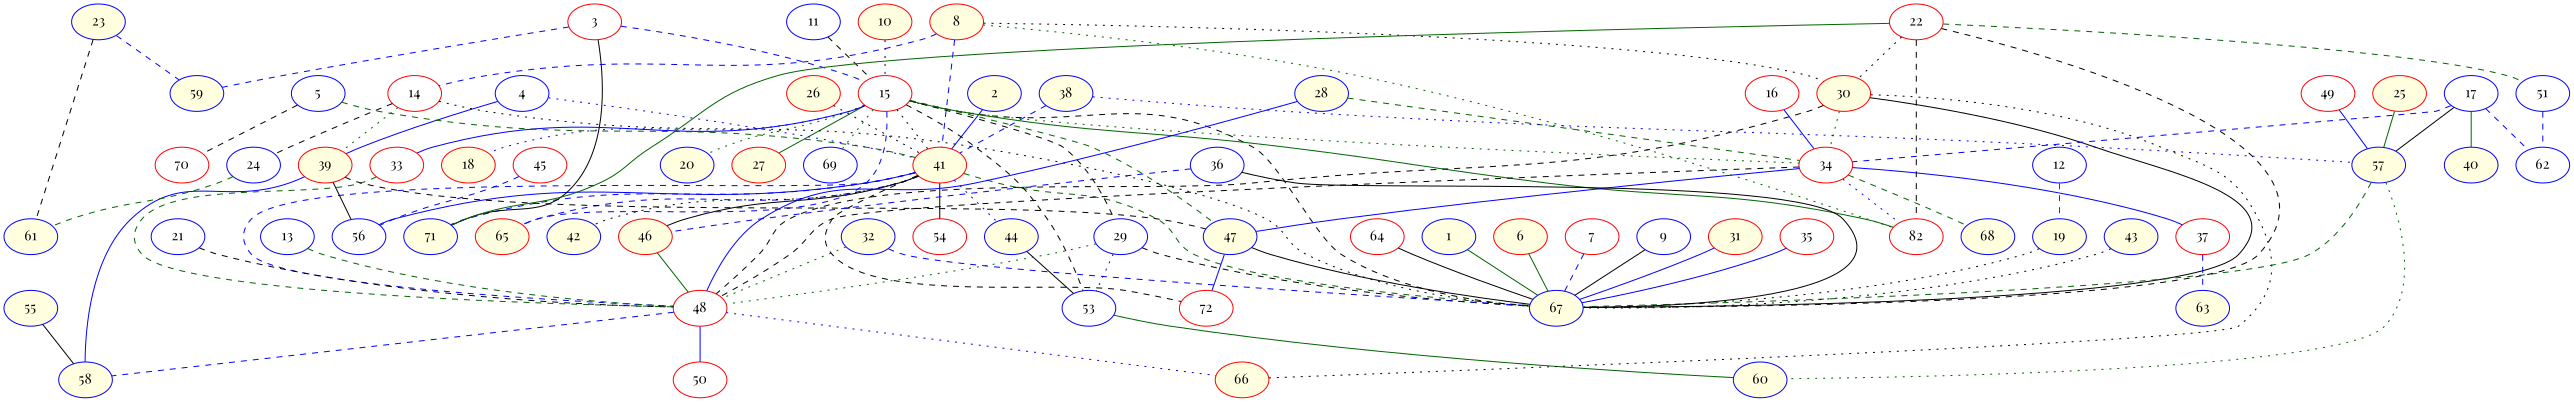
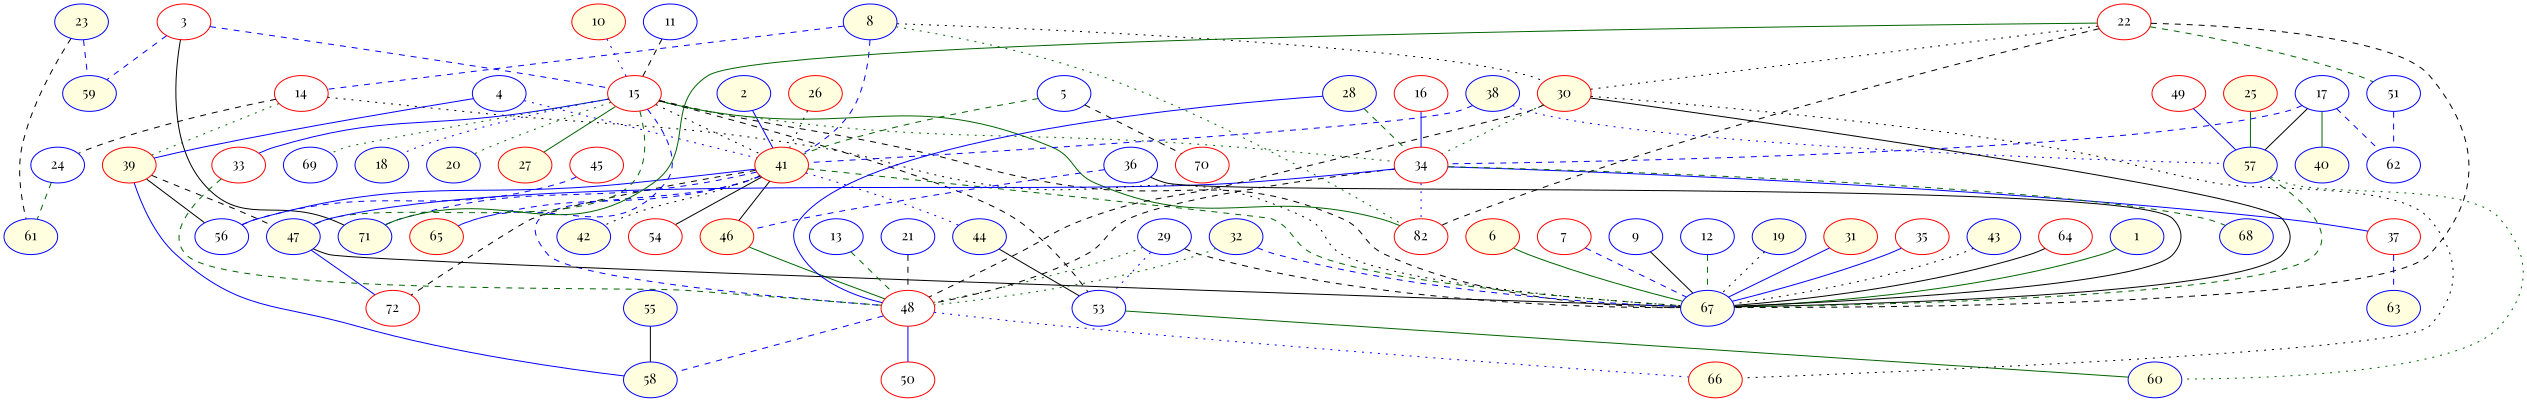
node "8": color red -> blue
edge "10" -- "15": color black -> blue
edge "15" -- "29": removed
node "18": color red -> blue
edge "12" -- "19": now "12" -- "67"
